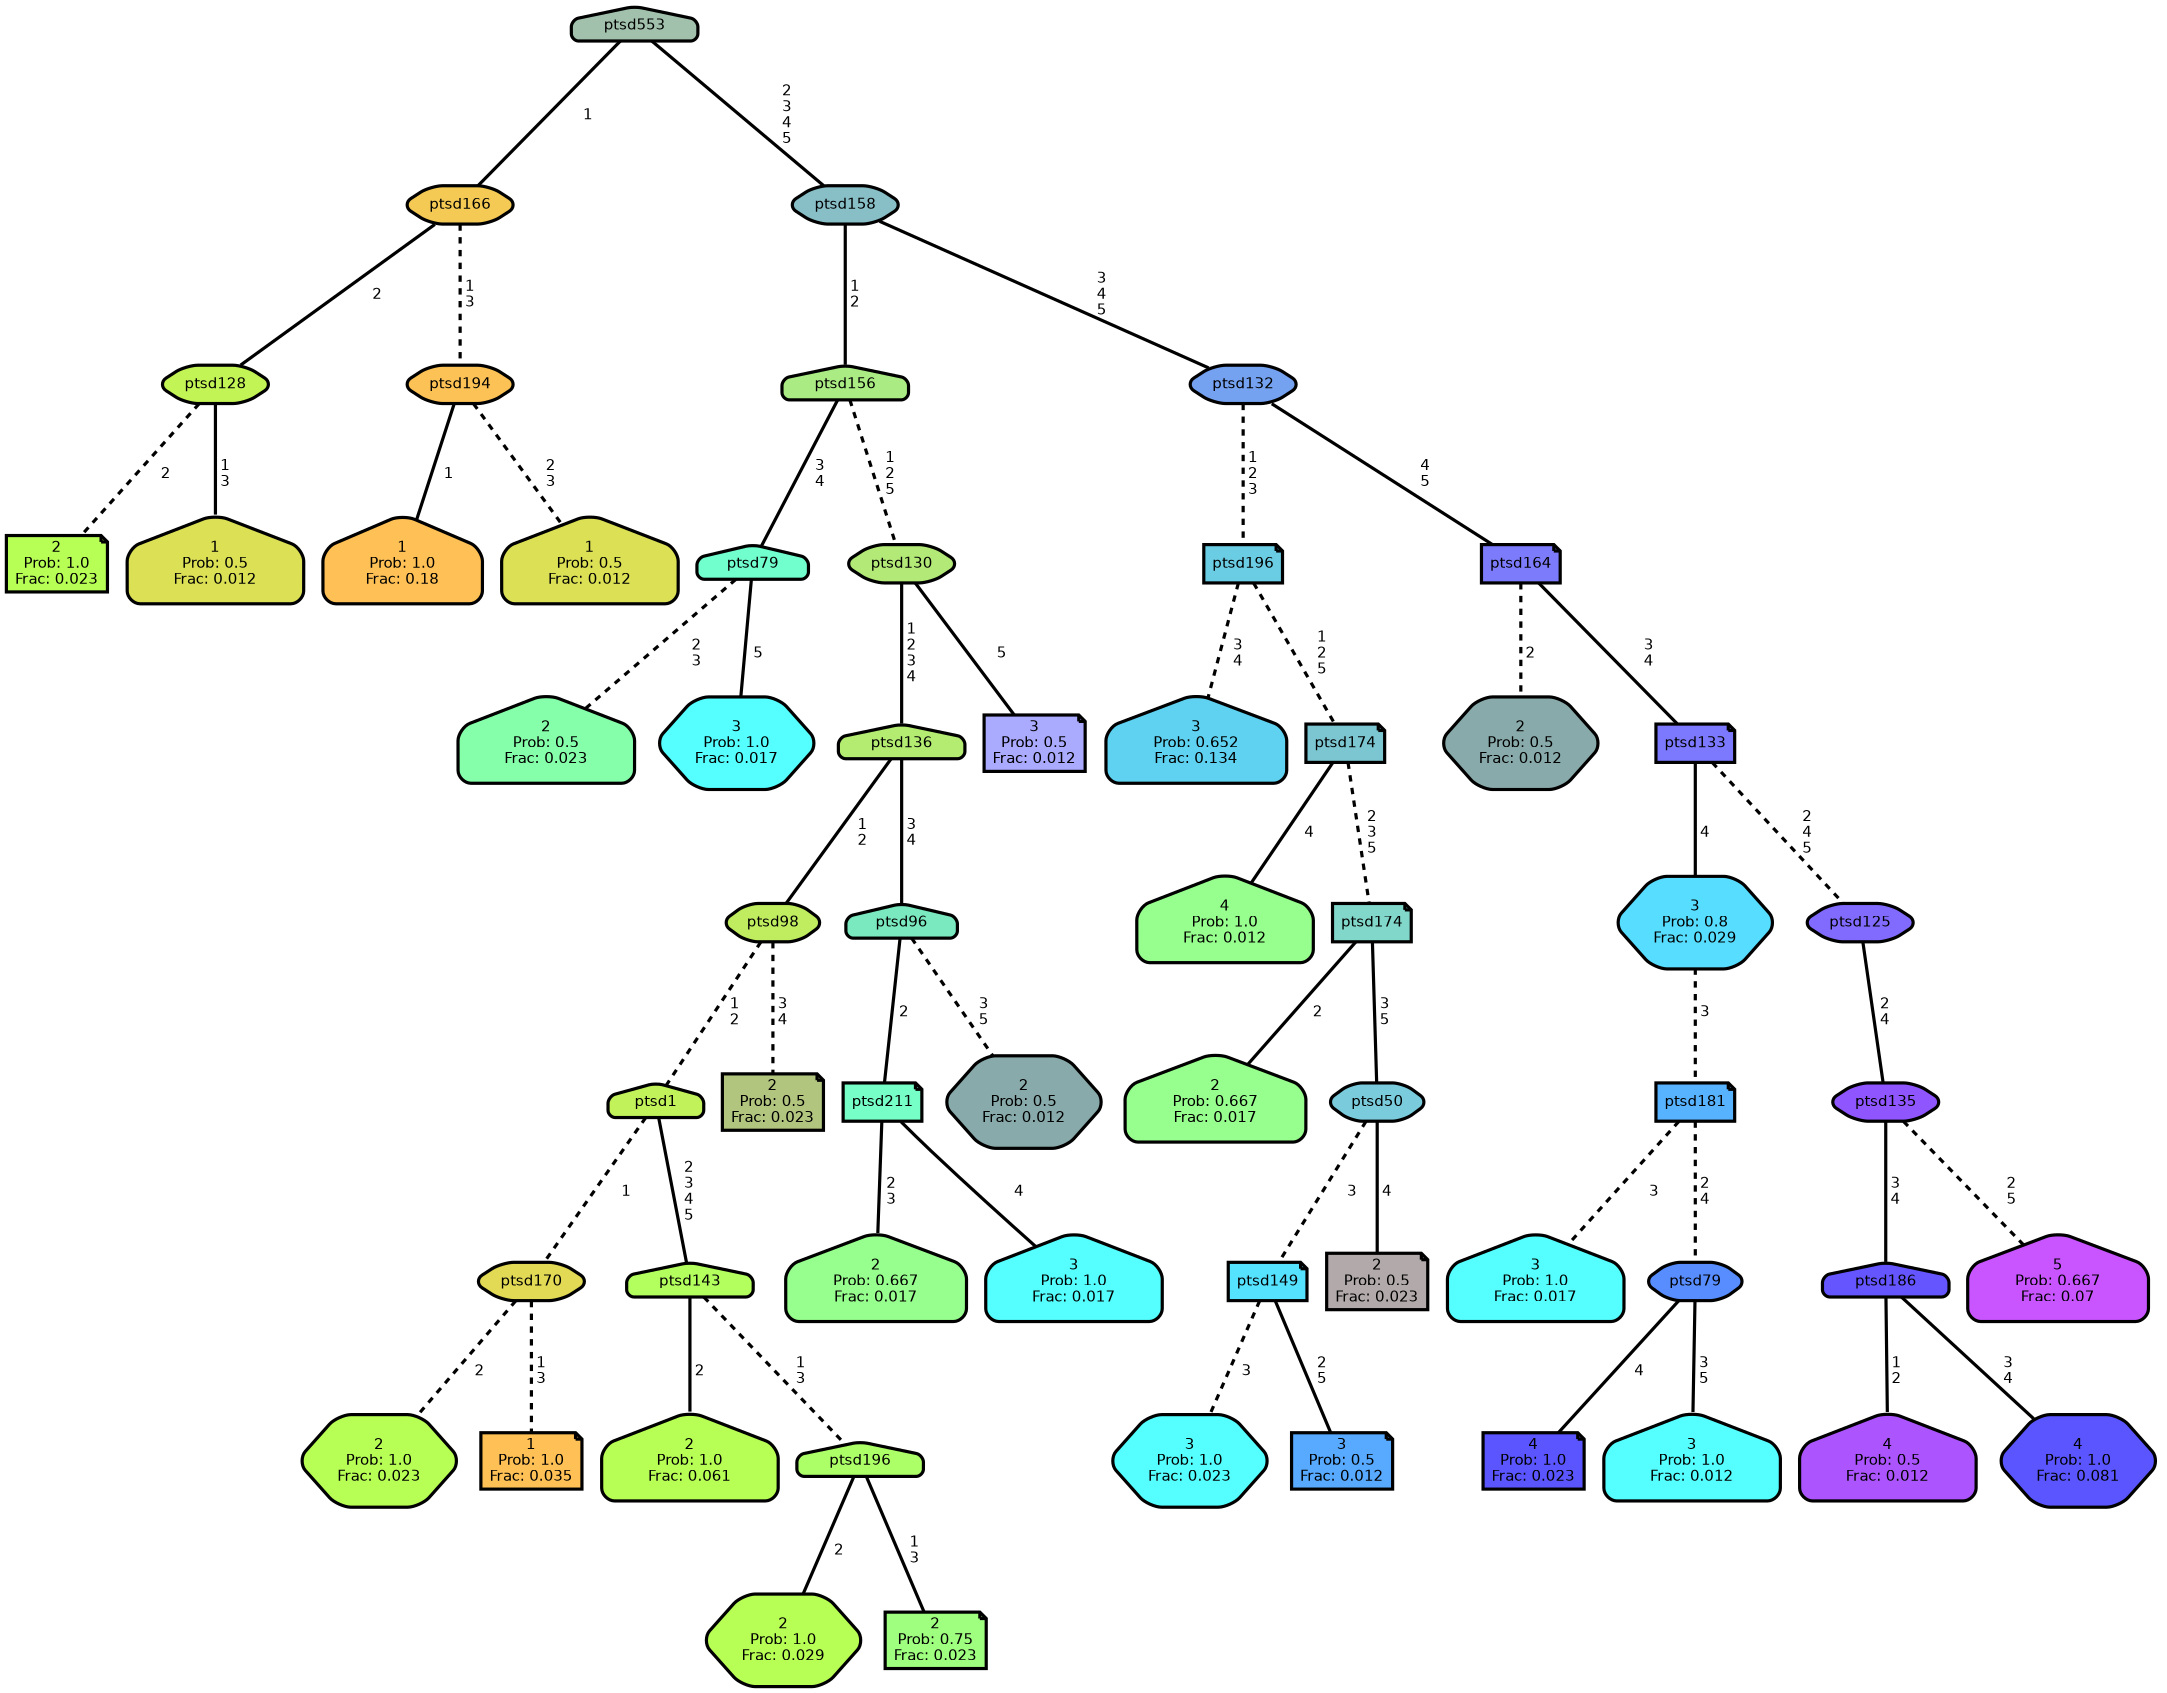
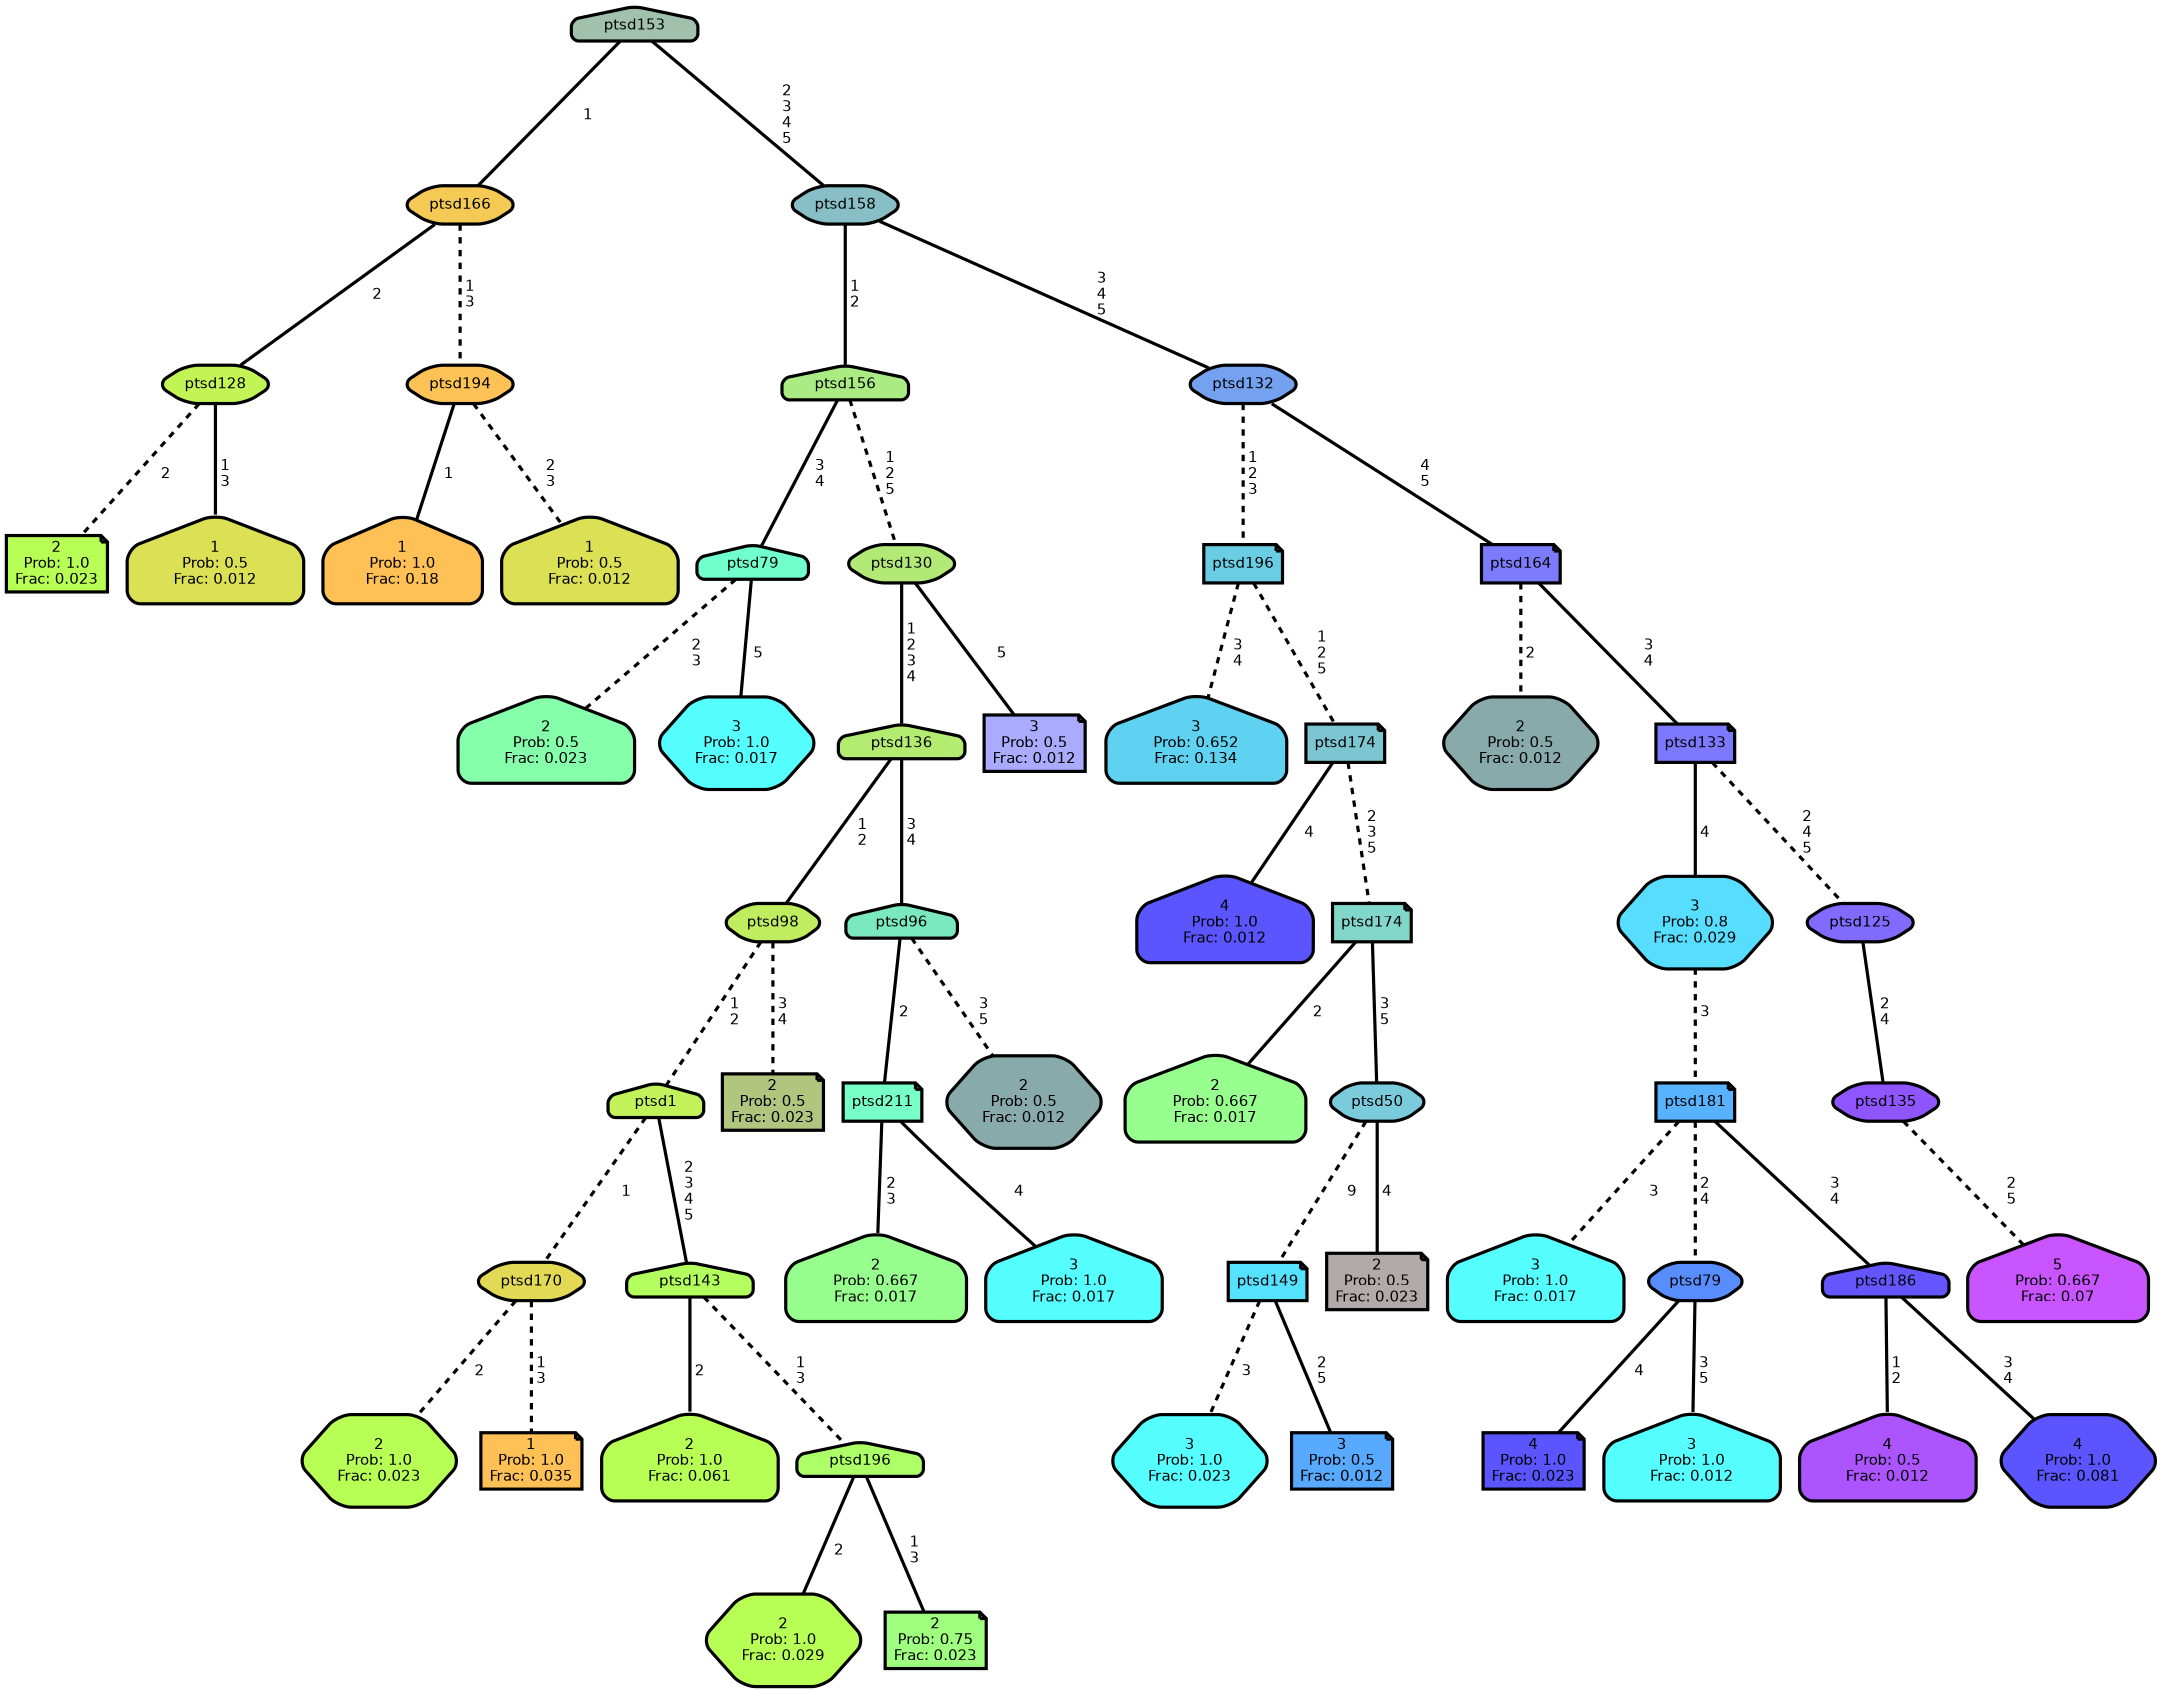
node "ptsd553": label "ptsd553" -> "ptsd153"
node "4 Prob: 1.0 Frac: 0.012": fillcolor #97ff8d -> #5a55ff
edge "ptsd50" -- "ptsd149": label " 3" -> " 9"
edge "ptsd135" -- "ptsd186": now "ptsd181" -- "ptsd186"
